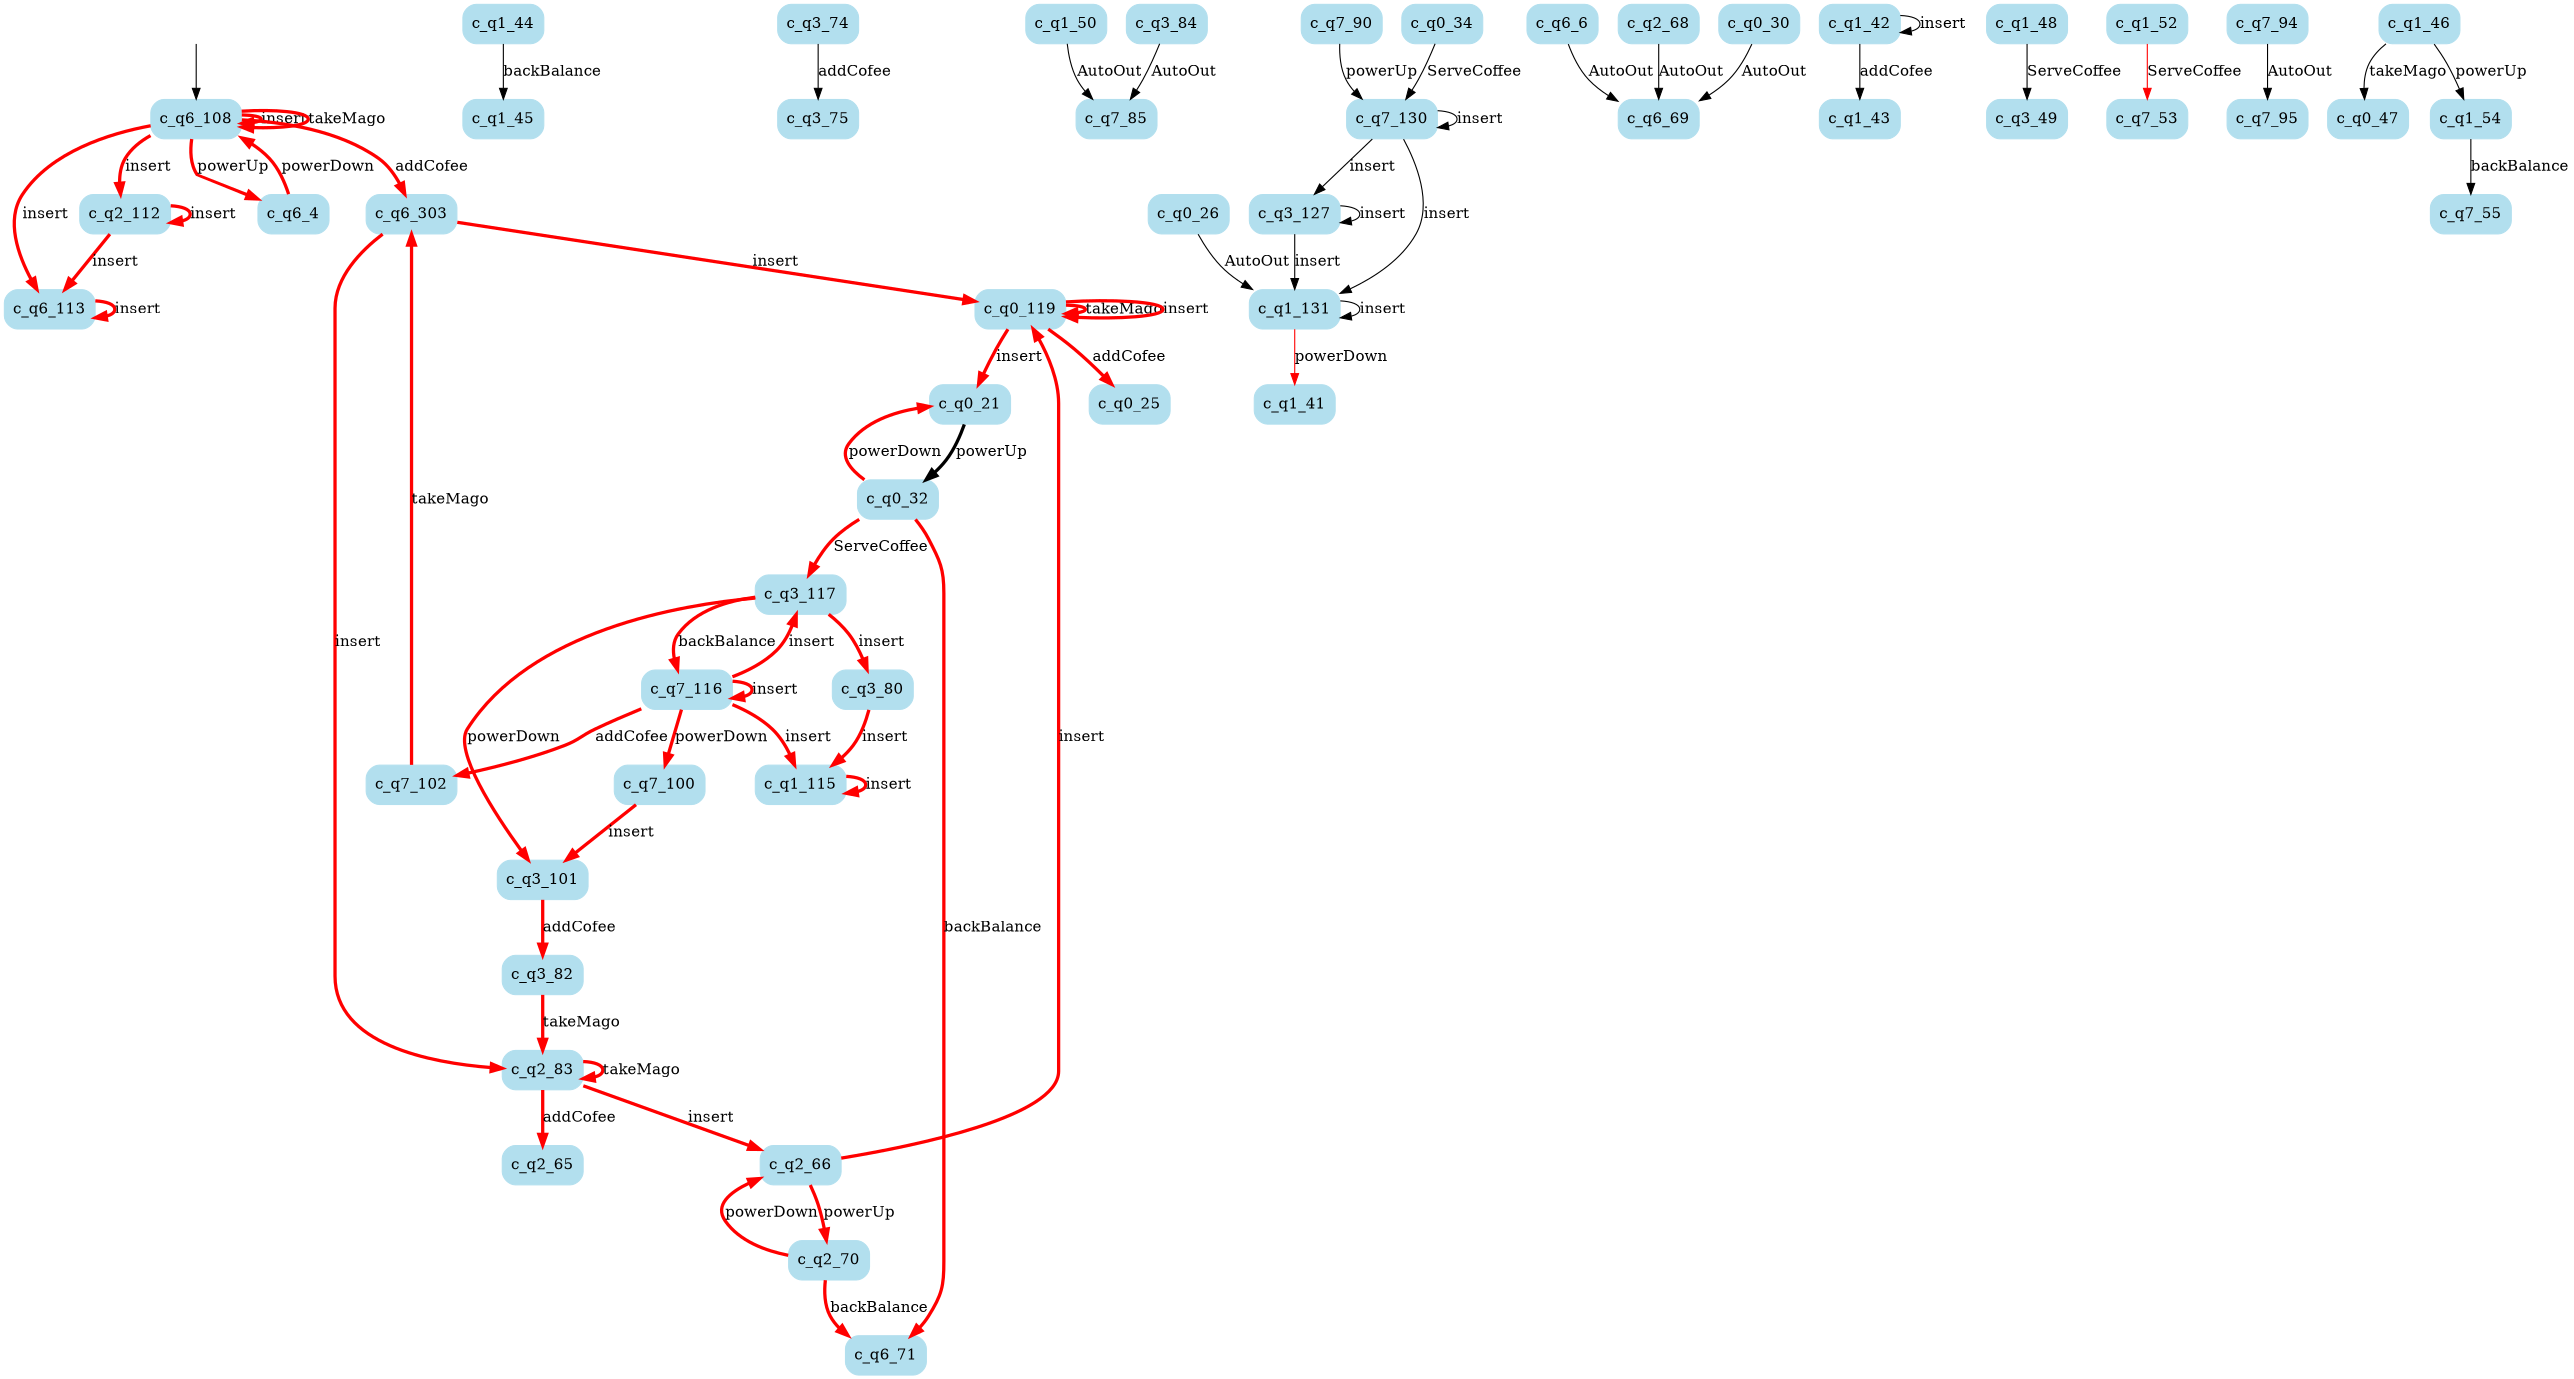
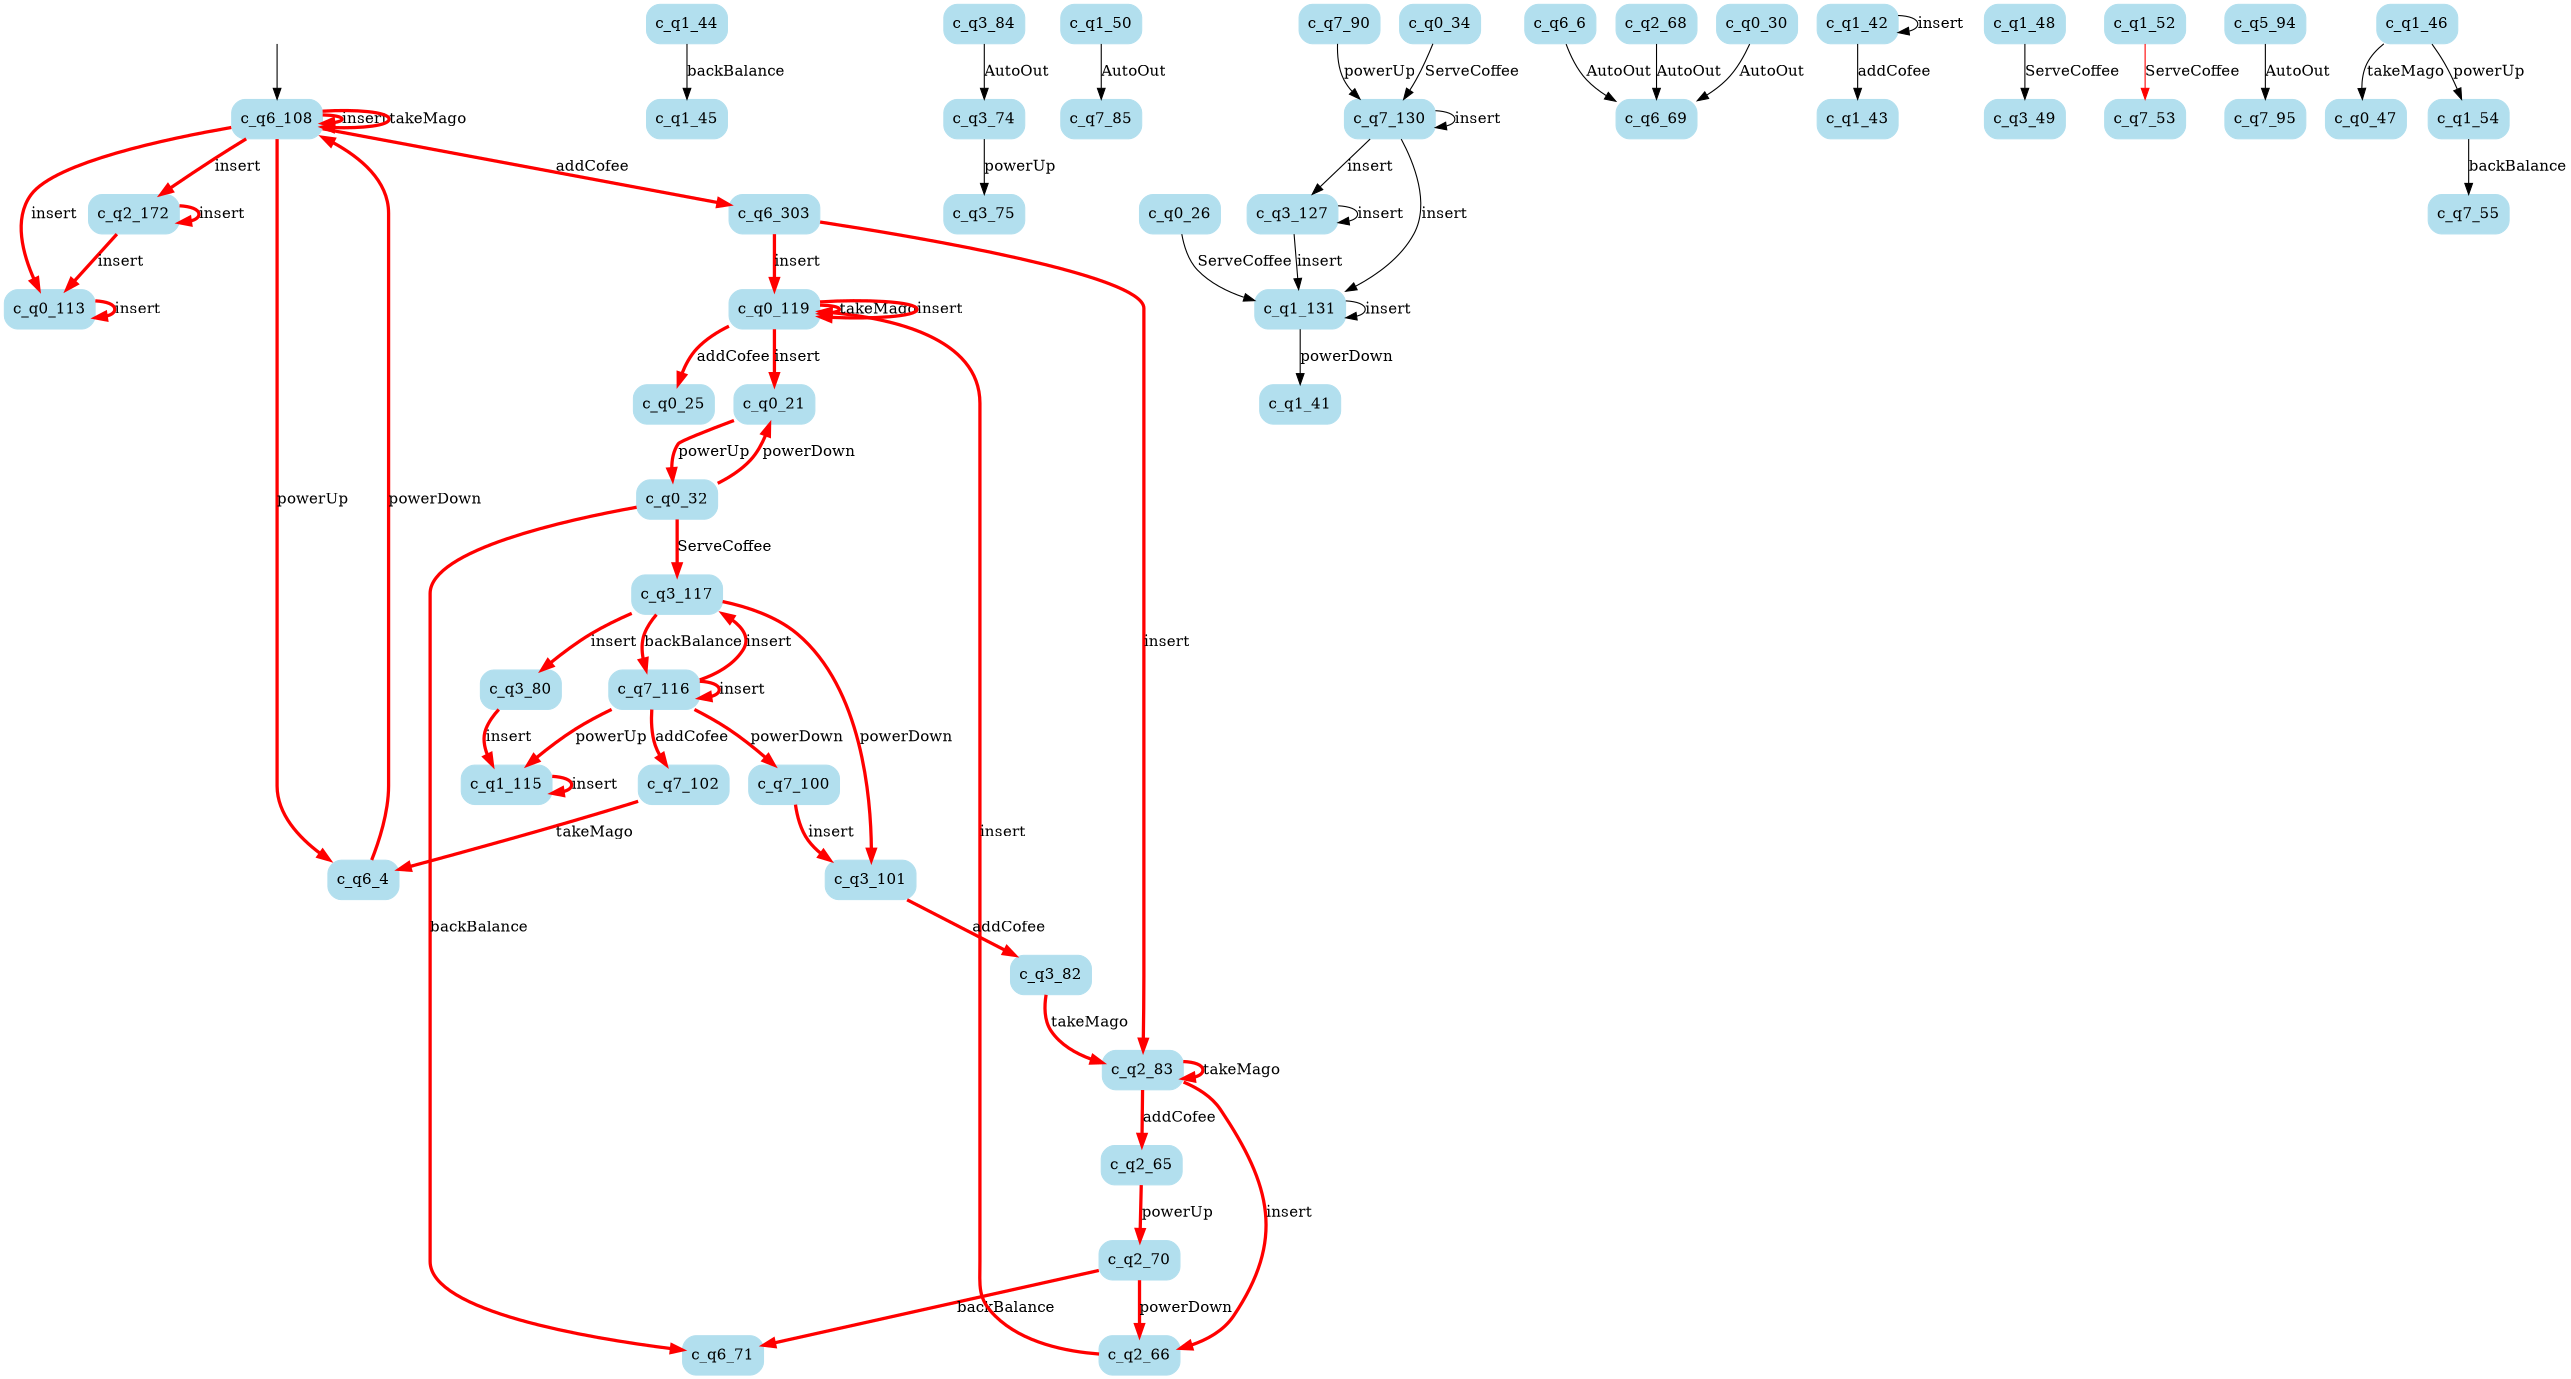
node "c_q7_94": label "c_q7_94" -> "c_q5_94"
edge "c_q3_84" -> "c_q7_85": now "c_q3_84" -> "c_q3_74"
edge "c_q3_74" -> "c_q3_75": label "addCofee" -> "powerUp"
node "c_q2_112": label "c_q2_112" -> "c_q2_172"
edge "c_q0_26" -> "c_q1_131": label "AutoOut" -> "ServeCoffee"
node "c_q6_113": label "c_q6_113" -> "c_q0_113"
edge "c_q1_131" -> "c_q1_41": color red -> black
edge "c_q0_21" -> "c_q0_32": color black -> red
edge "c_q7_102" -> "c_q6_303": now "c_q7_102" -> "c_q6_4"
edge "c_q7_116" -> "c_q1_115": label "insert" -> "powerUp"
edge "c_q2_66" -> "c_q2_70": now "c_q2_65" -> "c_q2_70"
